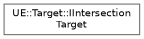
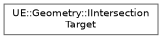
node "UE::Target::IIntersection Target": label "UE::Target::IIntersection Target" -> "UE::Geometry::IIntersection Target"
